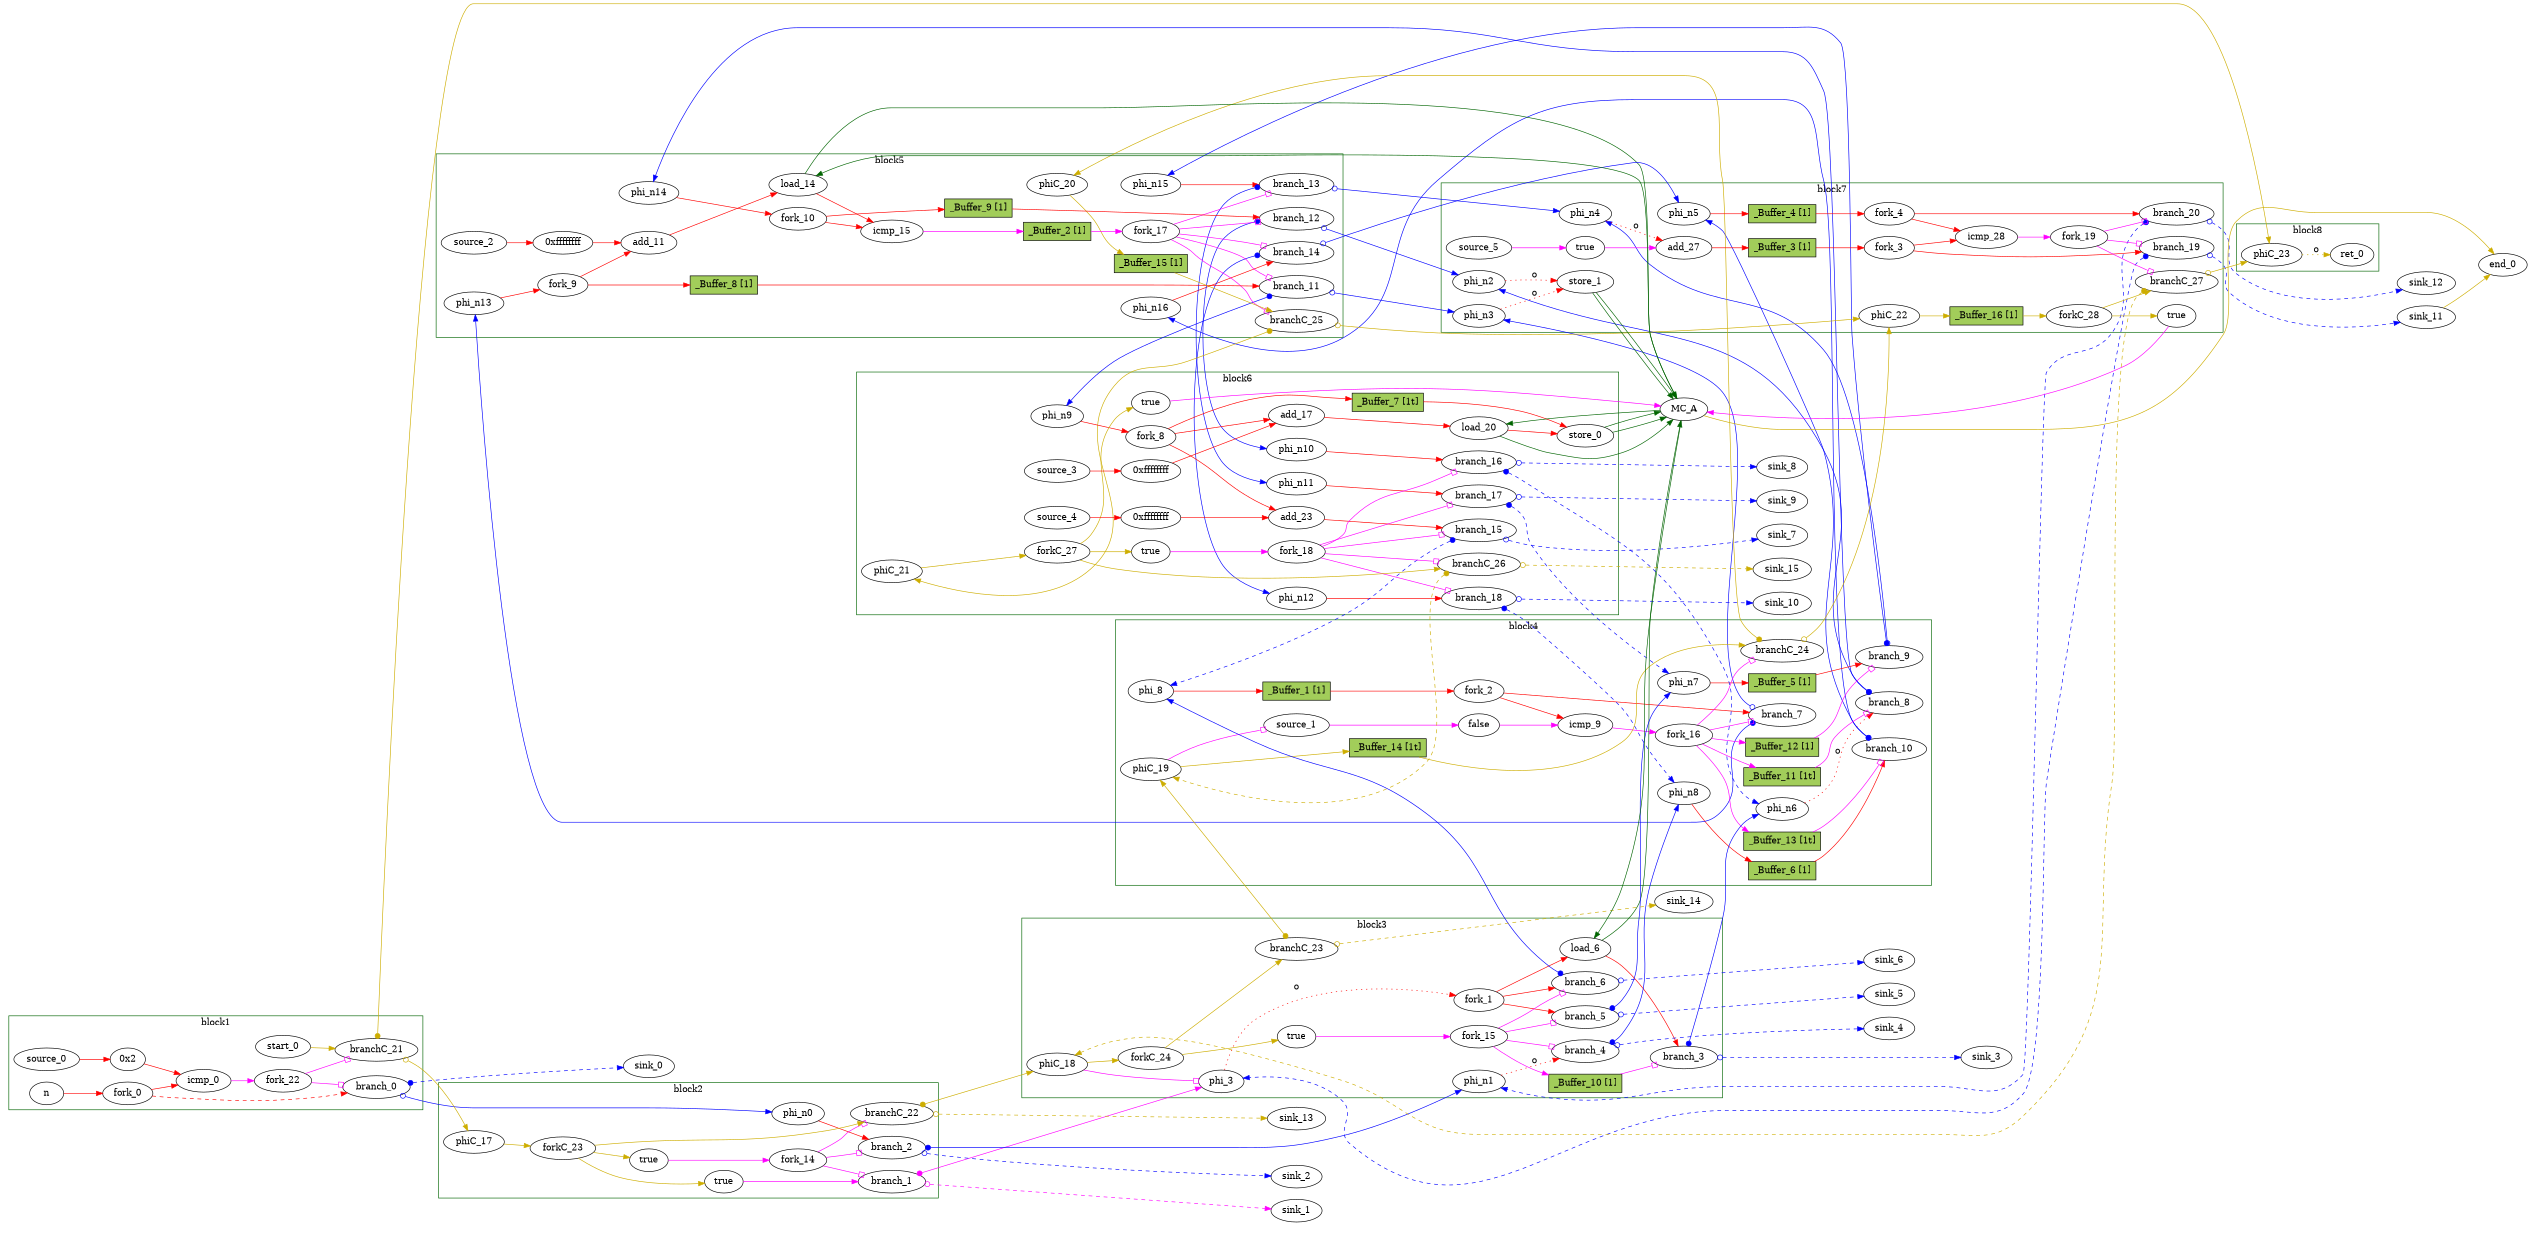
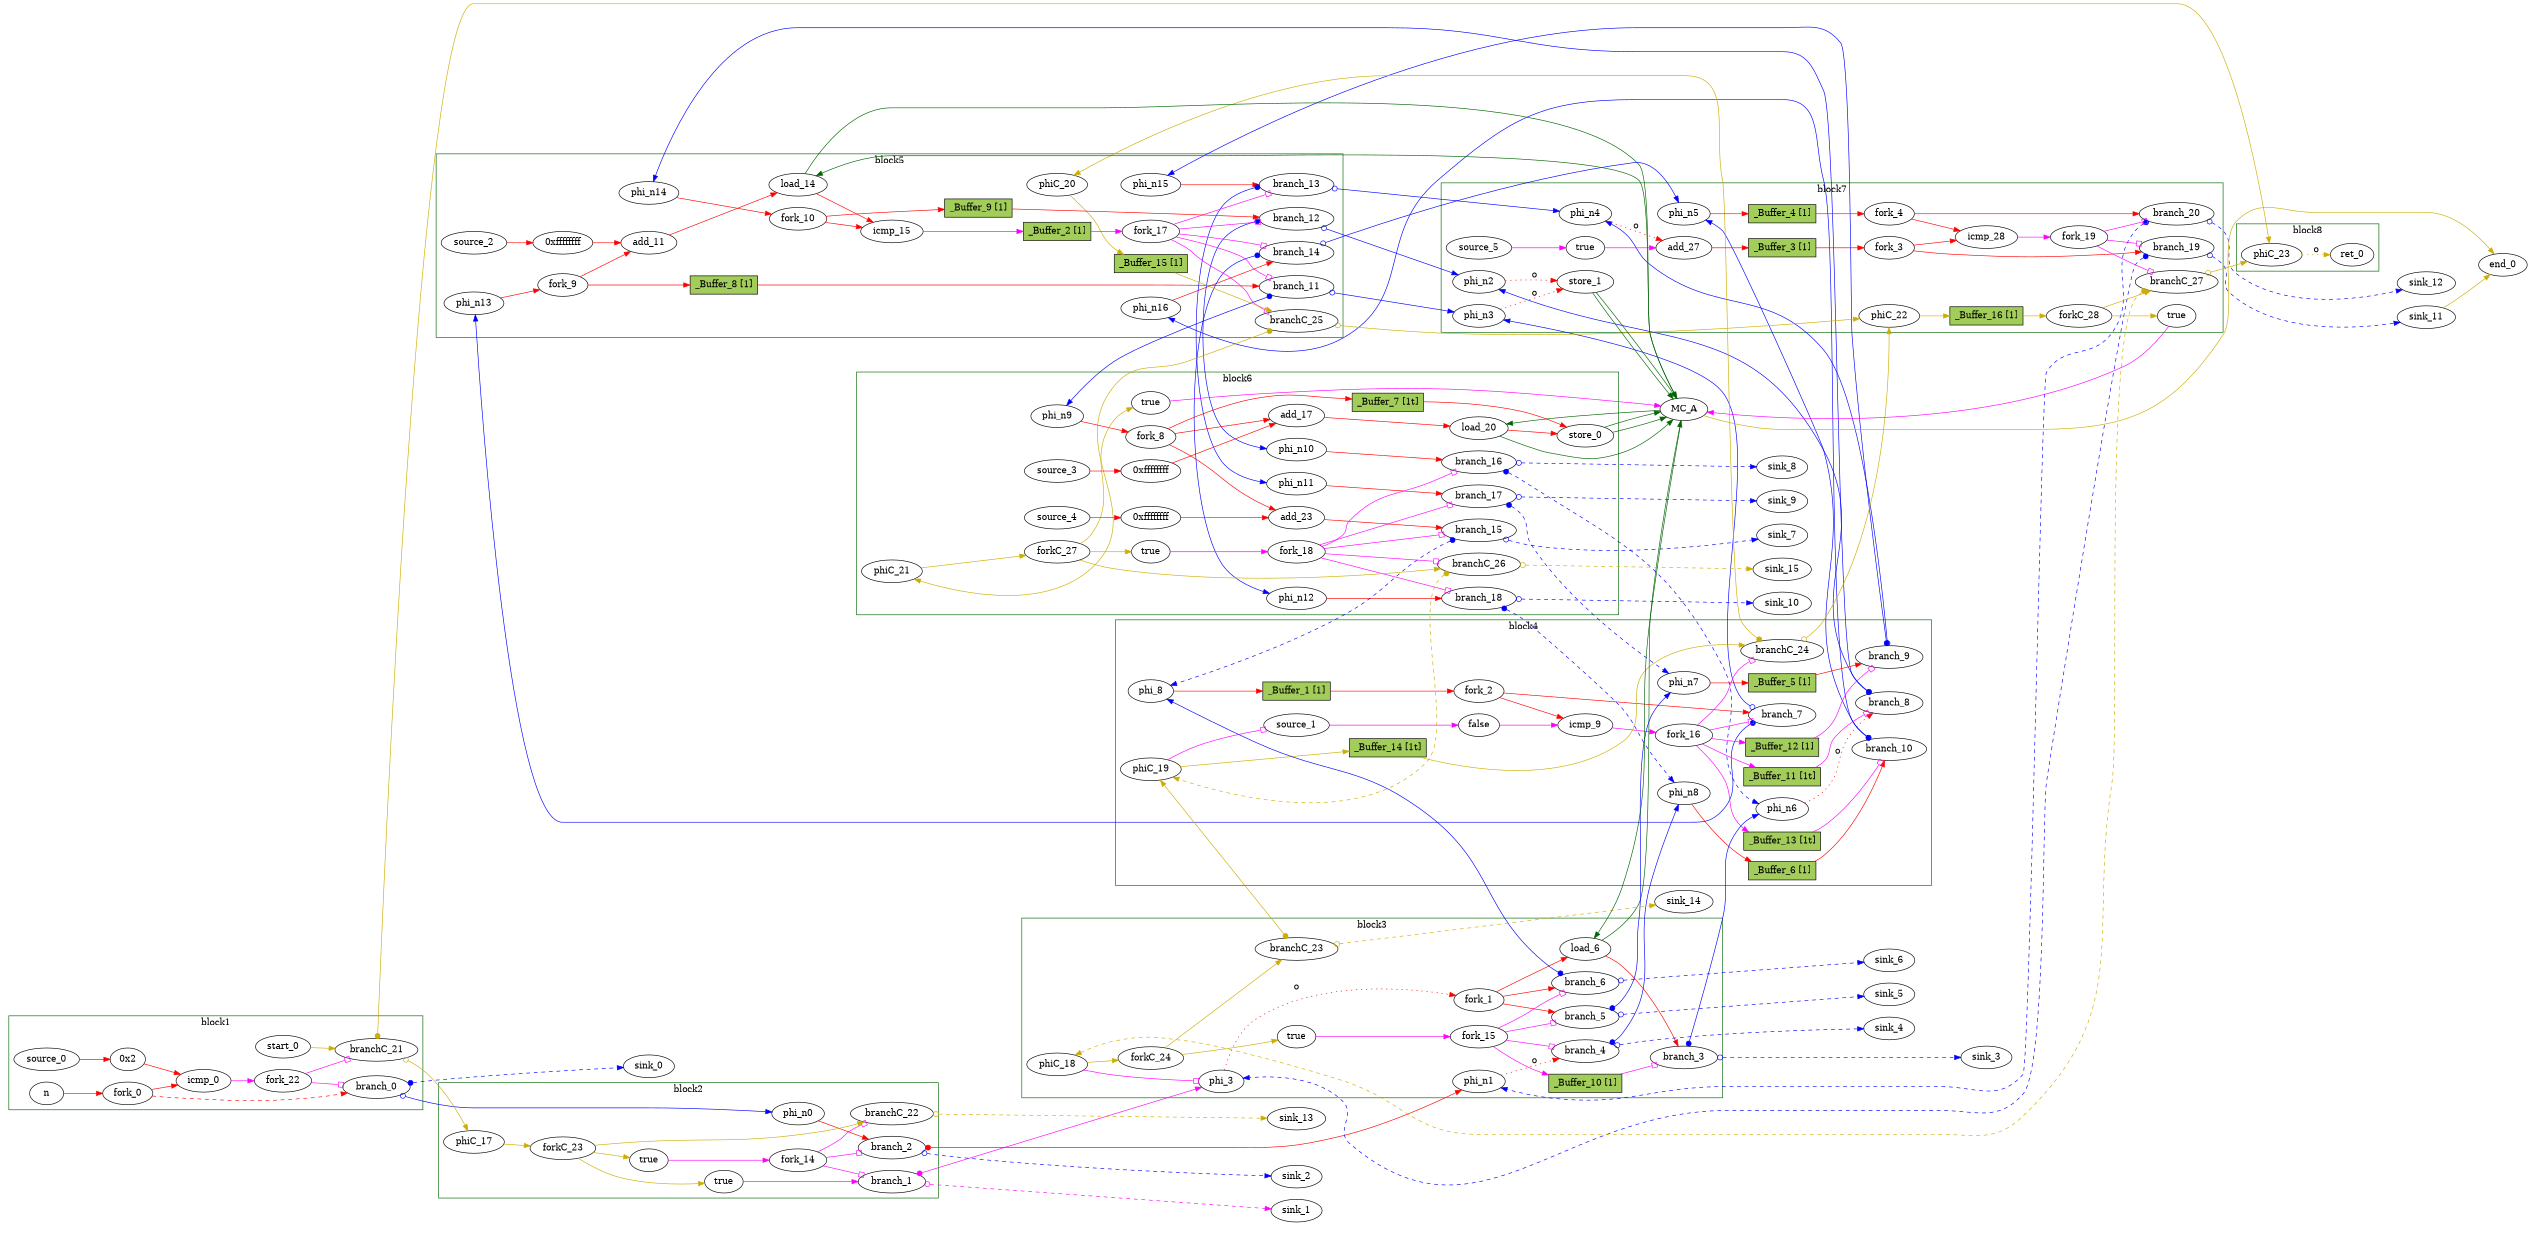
edge "phiC_18" -- "branchC_22": removed
edge "phi_n1" -- "branch_2": color blue -> red
